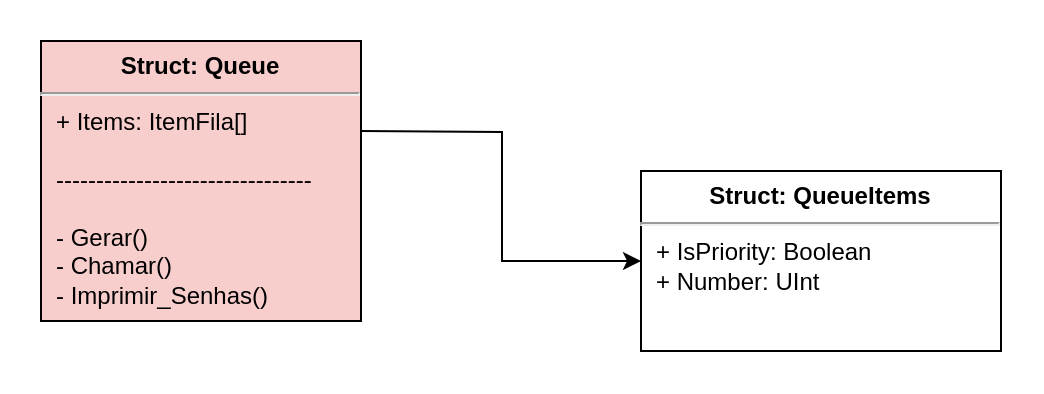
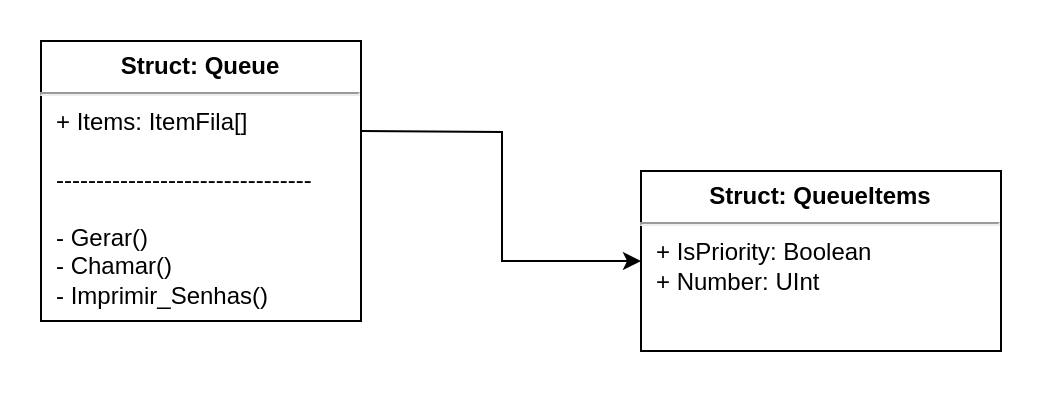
node "Struct: Queue + Items: ItemFila[] -------------------------------- - Gerar() - Chamar() - Imprimir_Senhas()": fillcolor #f8cecc -> #ffffff
